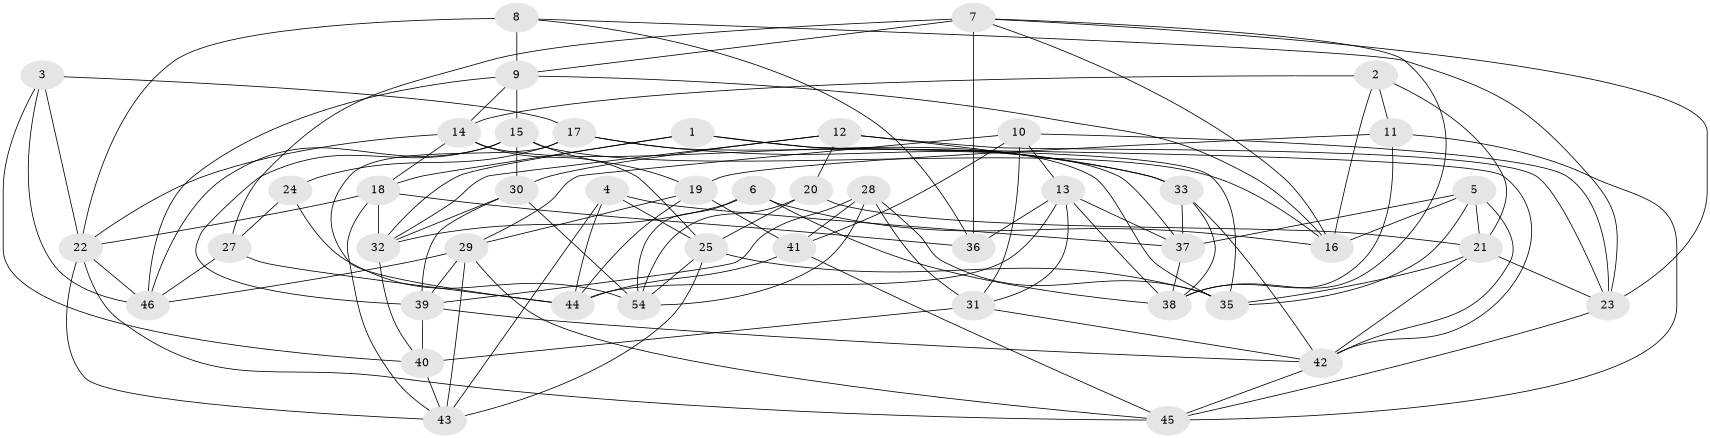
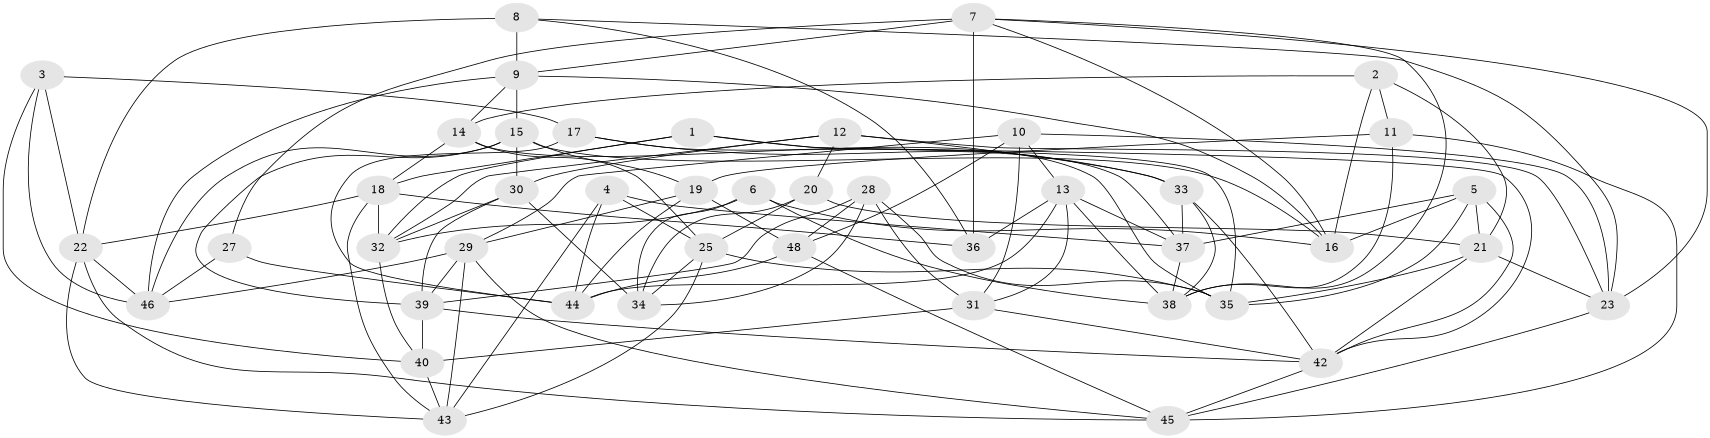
edge "14" -- "22": removed
node "24": removed
node "41": label "41" -> "48"
node "54": label "54" -> "34"
